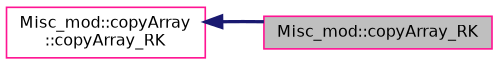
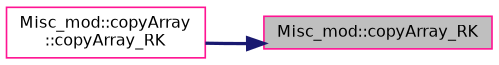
edge "Misc_mod::copyArray_RK" -> "Misc_mod::copyArray ::copyArray_RK": reversed
